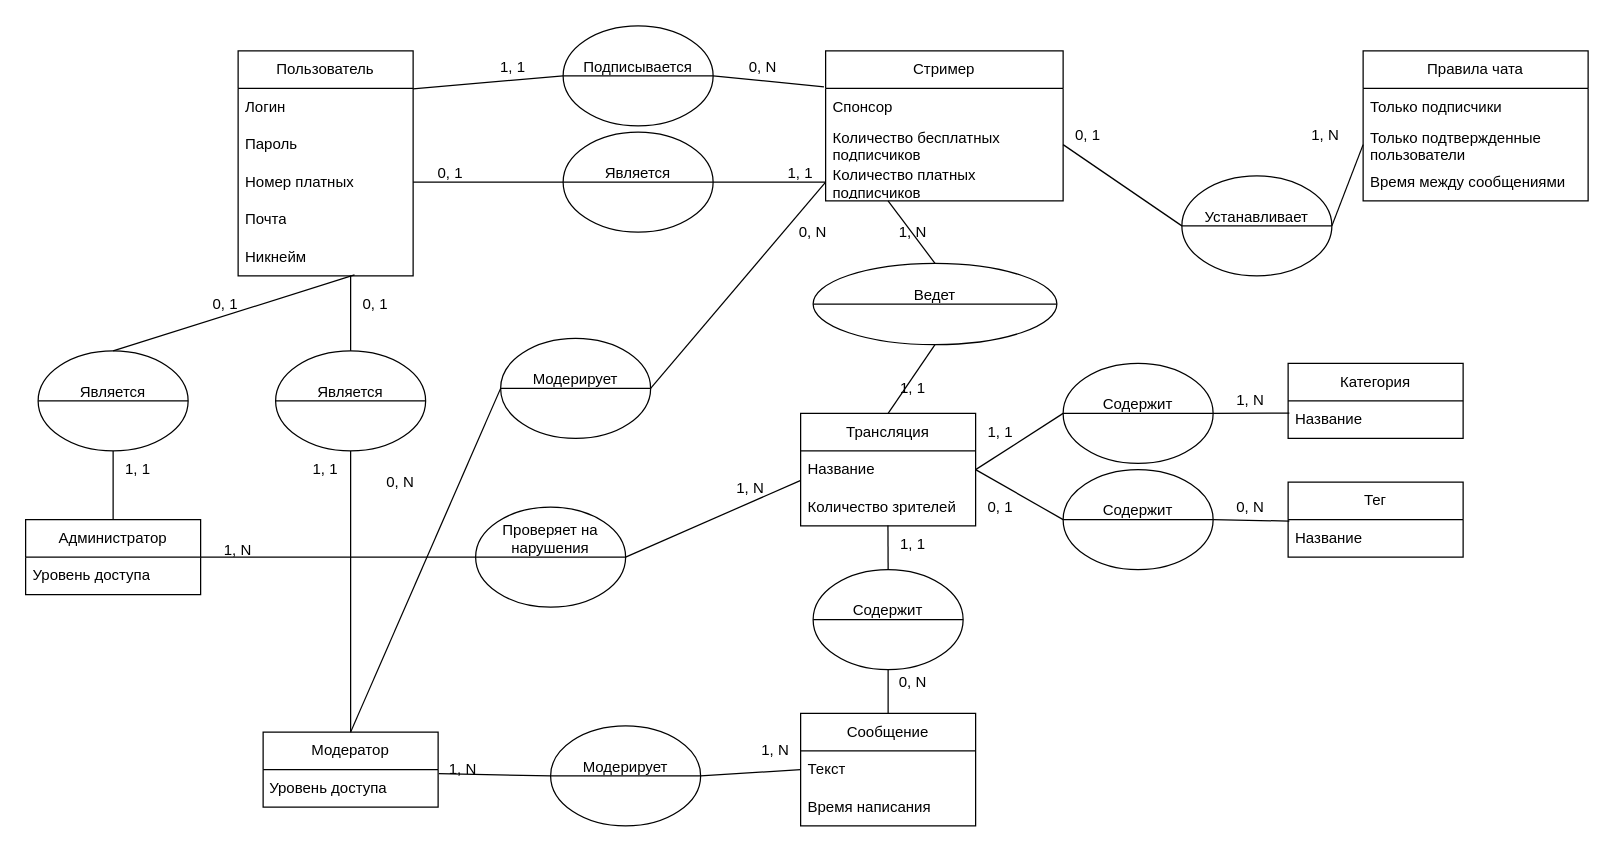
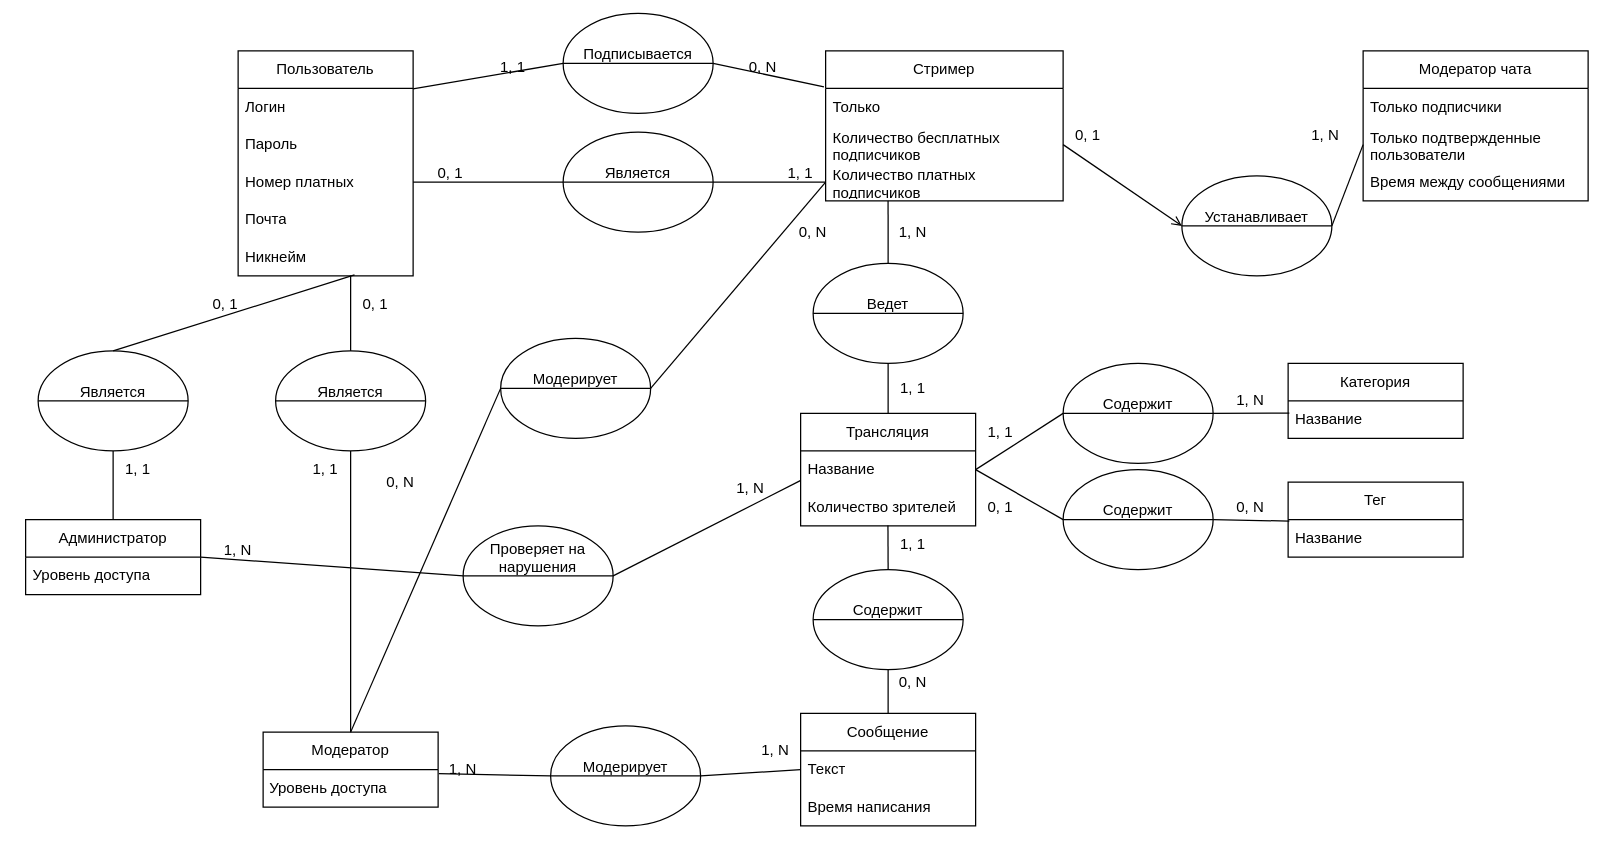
node "Правила чата": label "Правила чата" -> "Модератор чата"
node "Подписывается": moved (638, 76) -> (638, 63)
node "Спонсор": label "Спонсор" -> "Только"
edge "Количество бесплатных подписчиков" -- "Устанавливает": arrowhead none -> open
node "Ведет": size 244x81 -> 150x100
node "Проверяет на нарушения": moved (551, 557) -> (538, 576)
